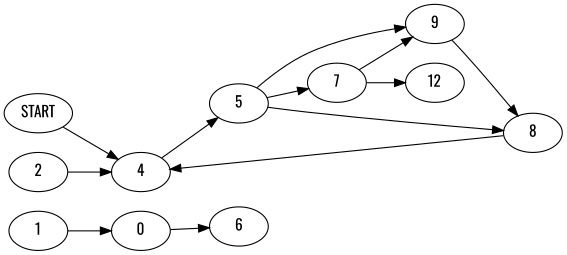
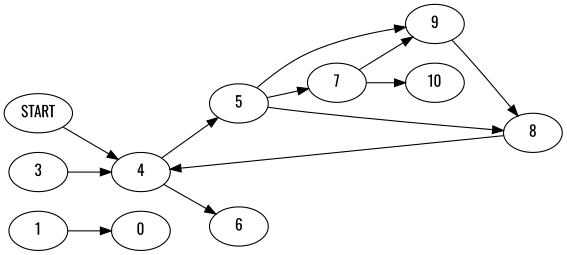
node "12": label "12" -> "10"
node "2": label "2" -> "3"
edge "0" -> "6": now "4" -> "6"
